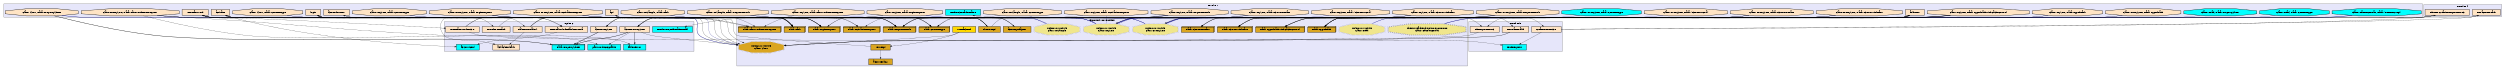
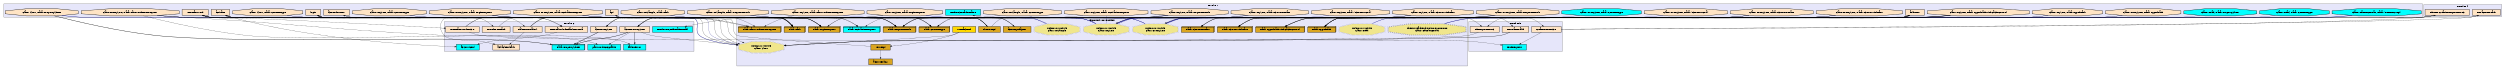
cluster "Api = 2": label "Api = 2" -> "Level = 2"
node "Data: ActivationRequest": fillcolor goldenrod -> cyan
node "Unknown Module Class: Show": fillcolor goldenrod -> khaki
